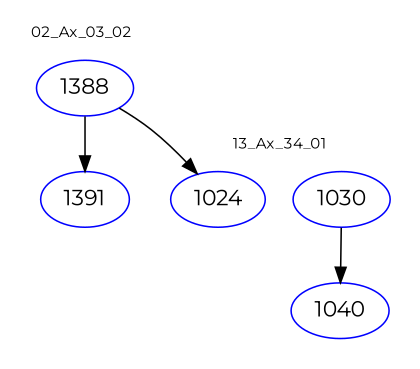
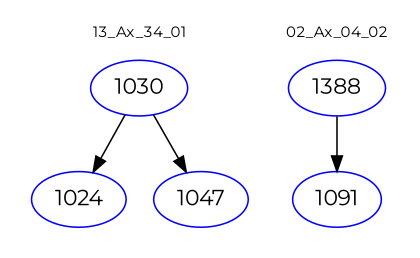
cluster "02_Ax_03_02": label "02_Ax_03_02" -> "02_Ax_04_02"
edge "1388" -> "1024": now "1030" -> "1024"
node "1391": label "1391" -> "1091"
node "1040": label "1040" -> "1047"
